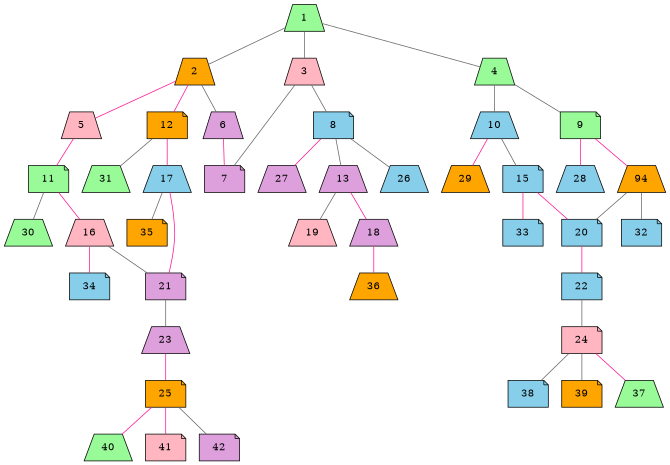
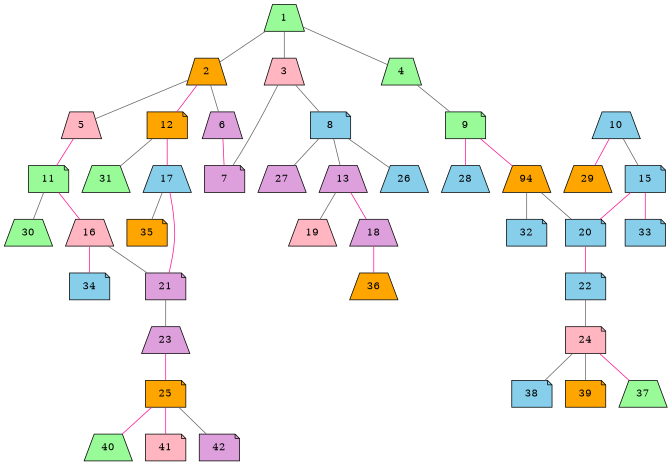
edge "4" -- "10": removed
edge "2" -- "5": color deeppink -> gray40
edge "8" -- "27": color deeppink -> gray40
